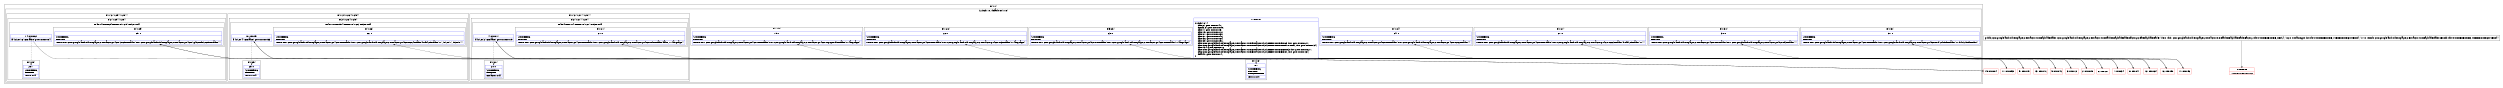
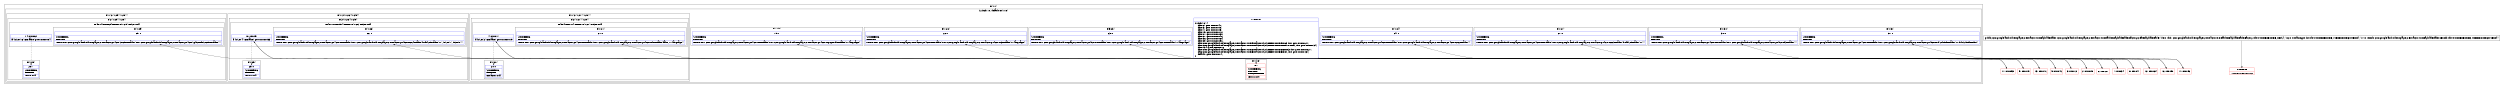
node "1: 0x0001": text "esInfo 3: goto L_0x0005;" -> "case 3: goto L_0x0005;"
node "18: ?": color blue -> red
node "15: 0x0084": removed
